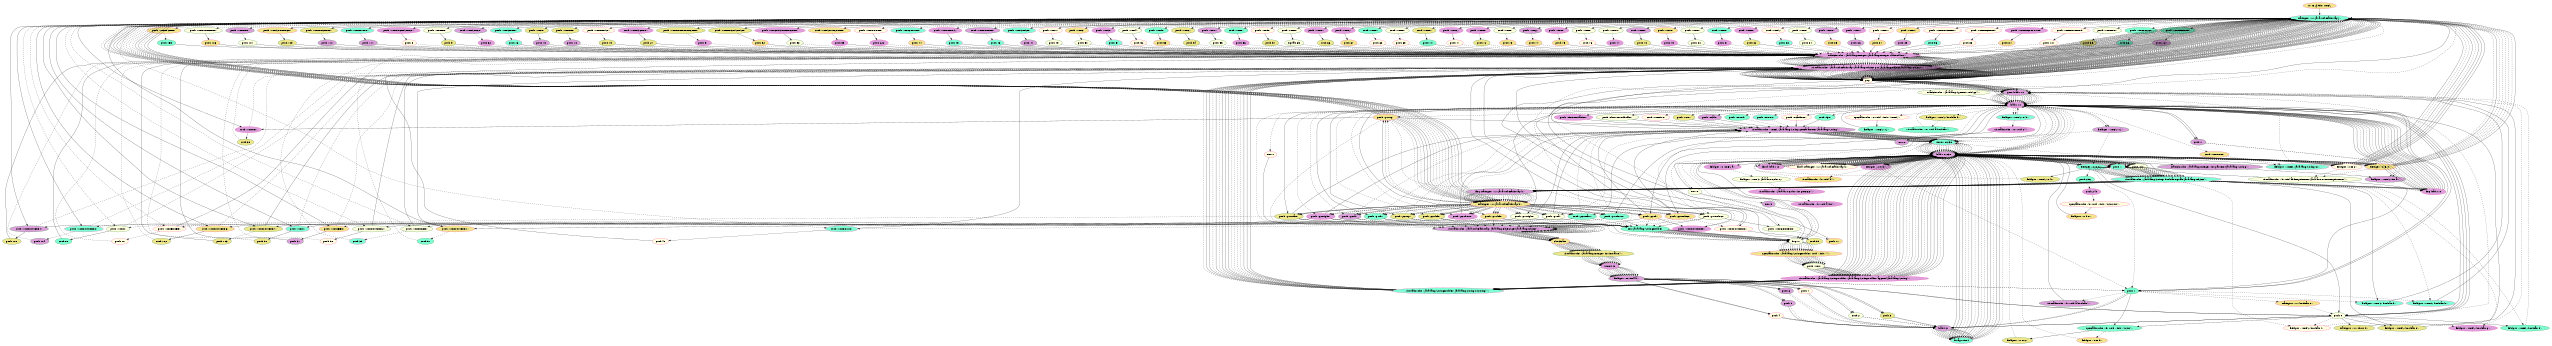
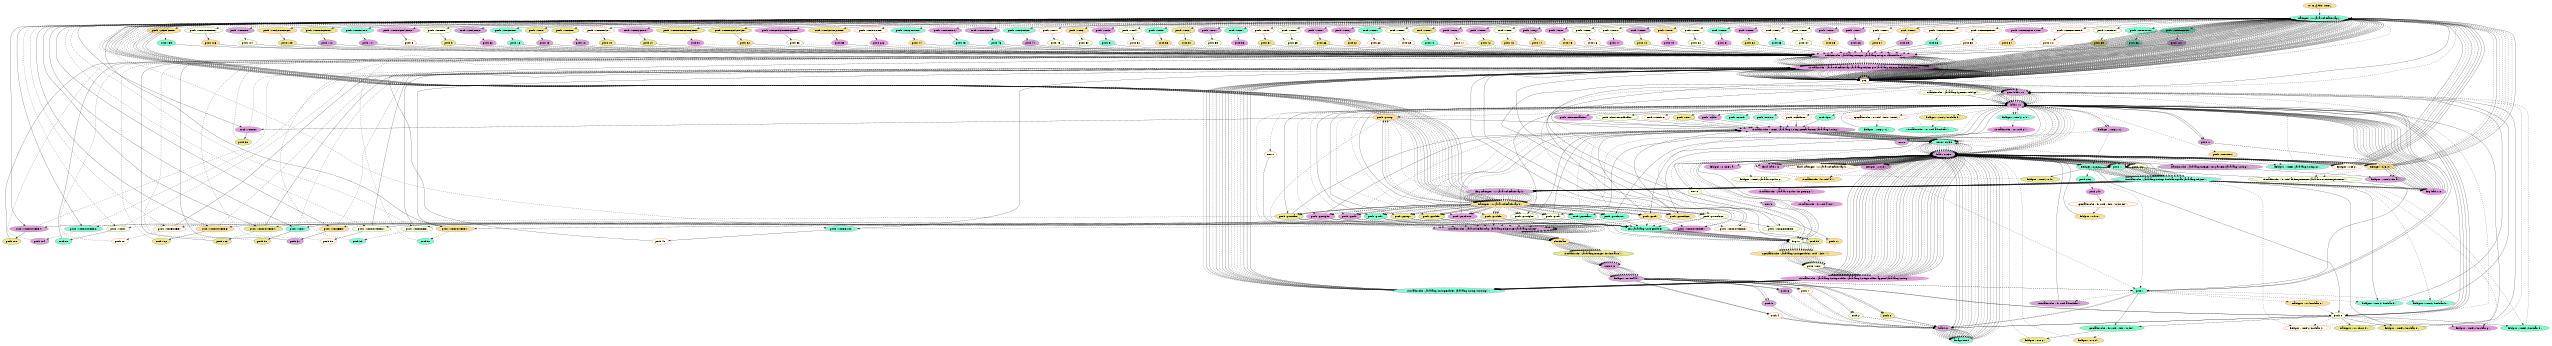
node "equals 65": label "equals 65" -> "push 65"
